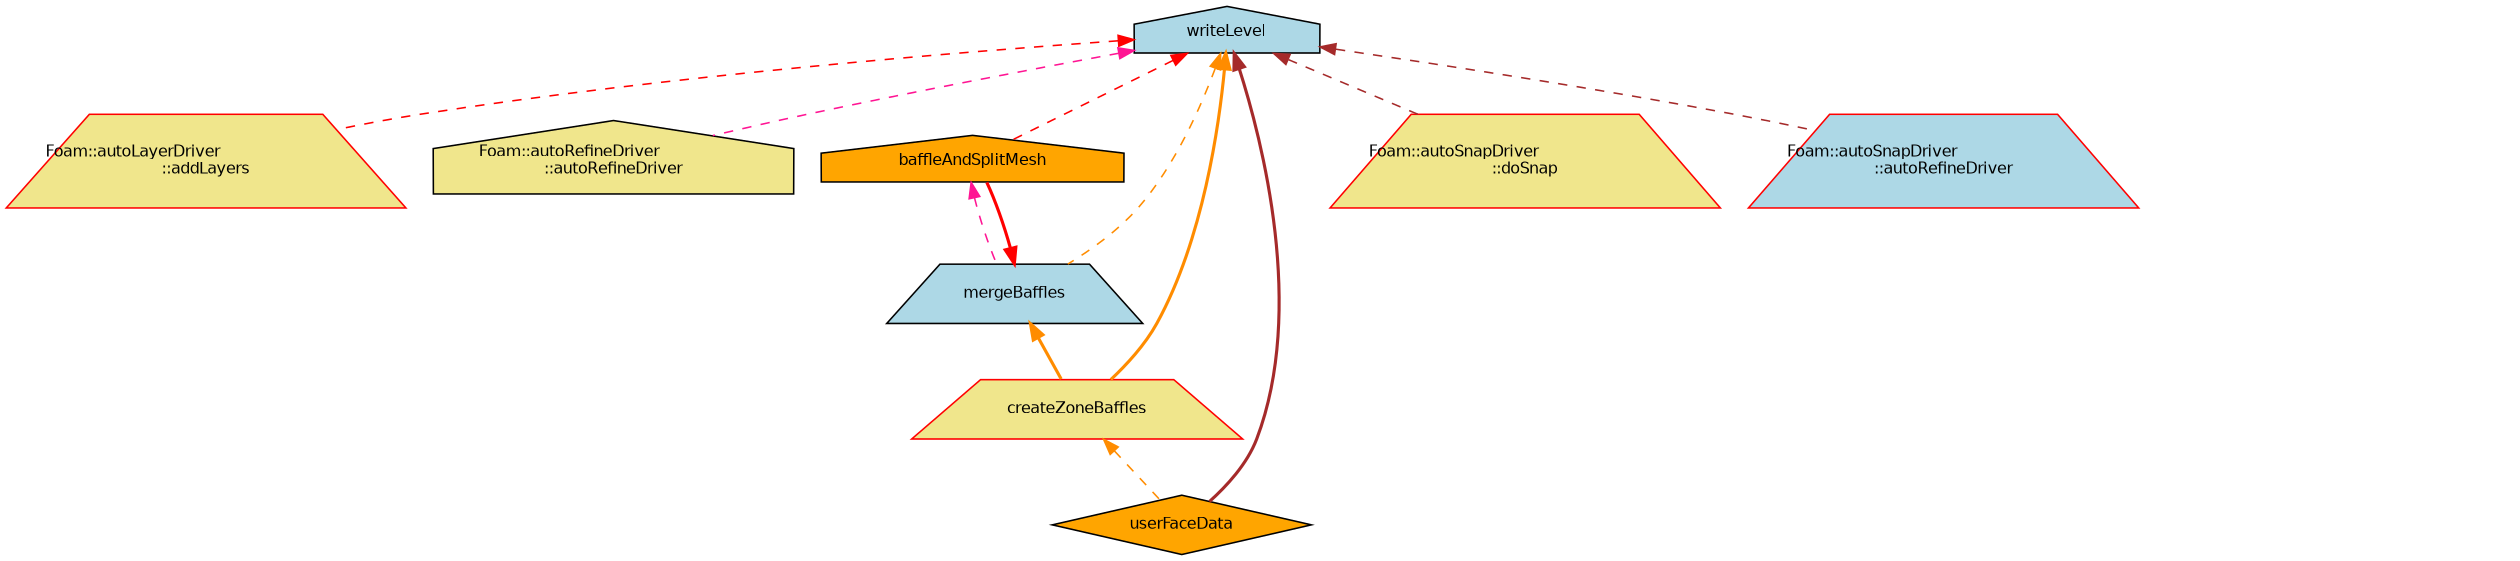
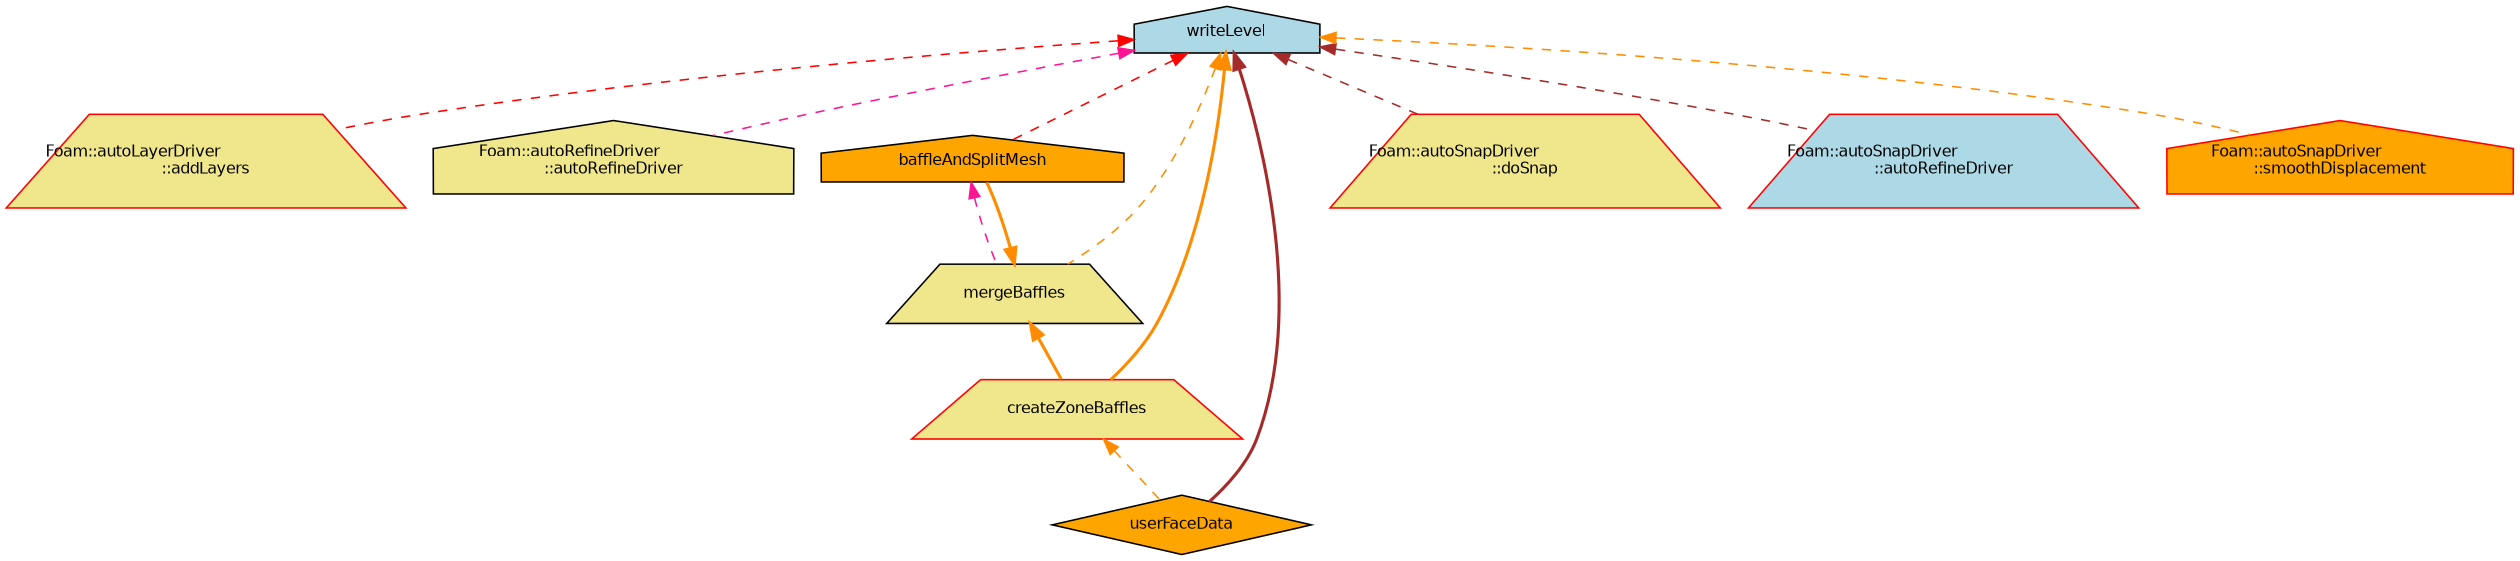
node "Foam::autoSnapDriver ::smoothDisplacement": added
edge "baffleAndSplitMesh" -> "mergeBaffles": color red -> darkorange
node "mergeBaffles": fillcolor lightblue -> khaki
